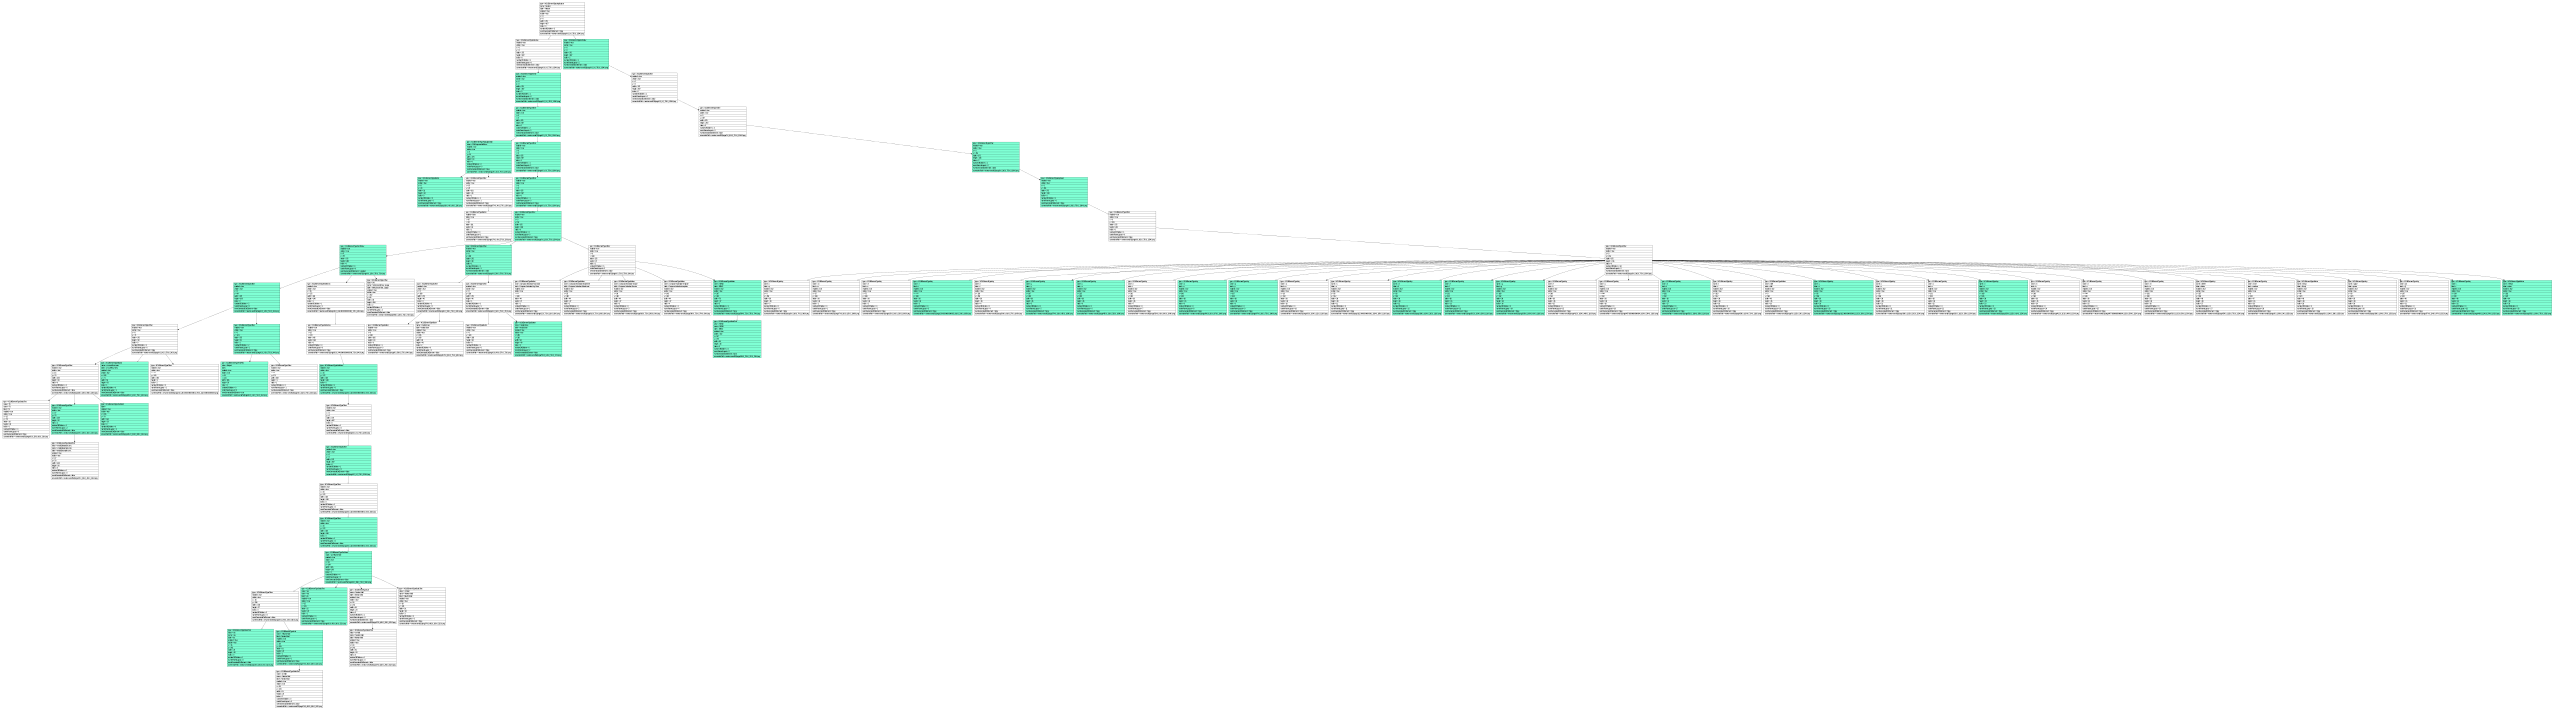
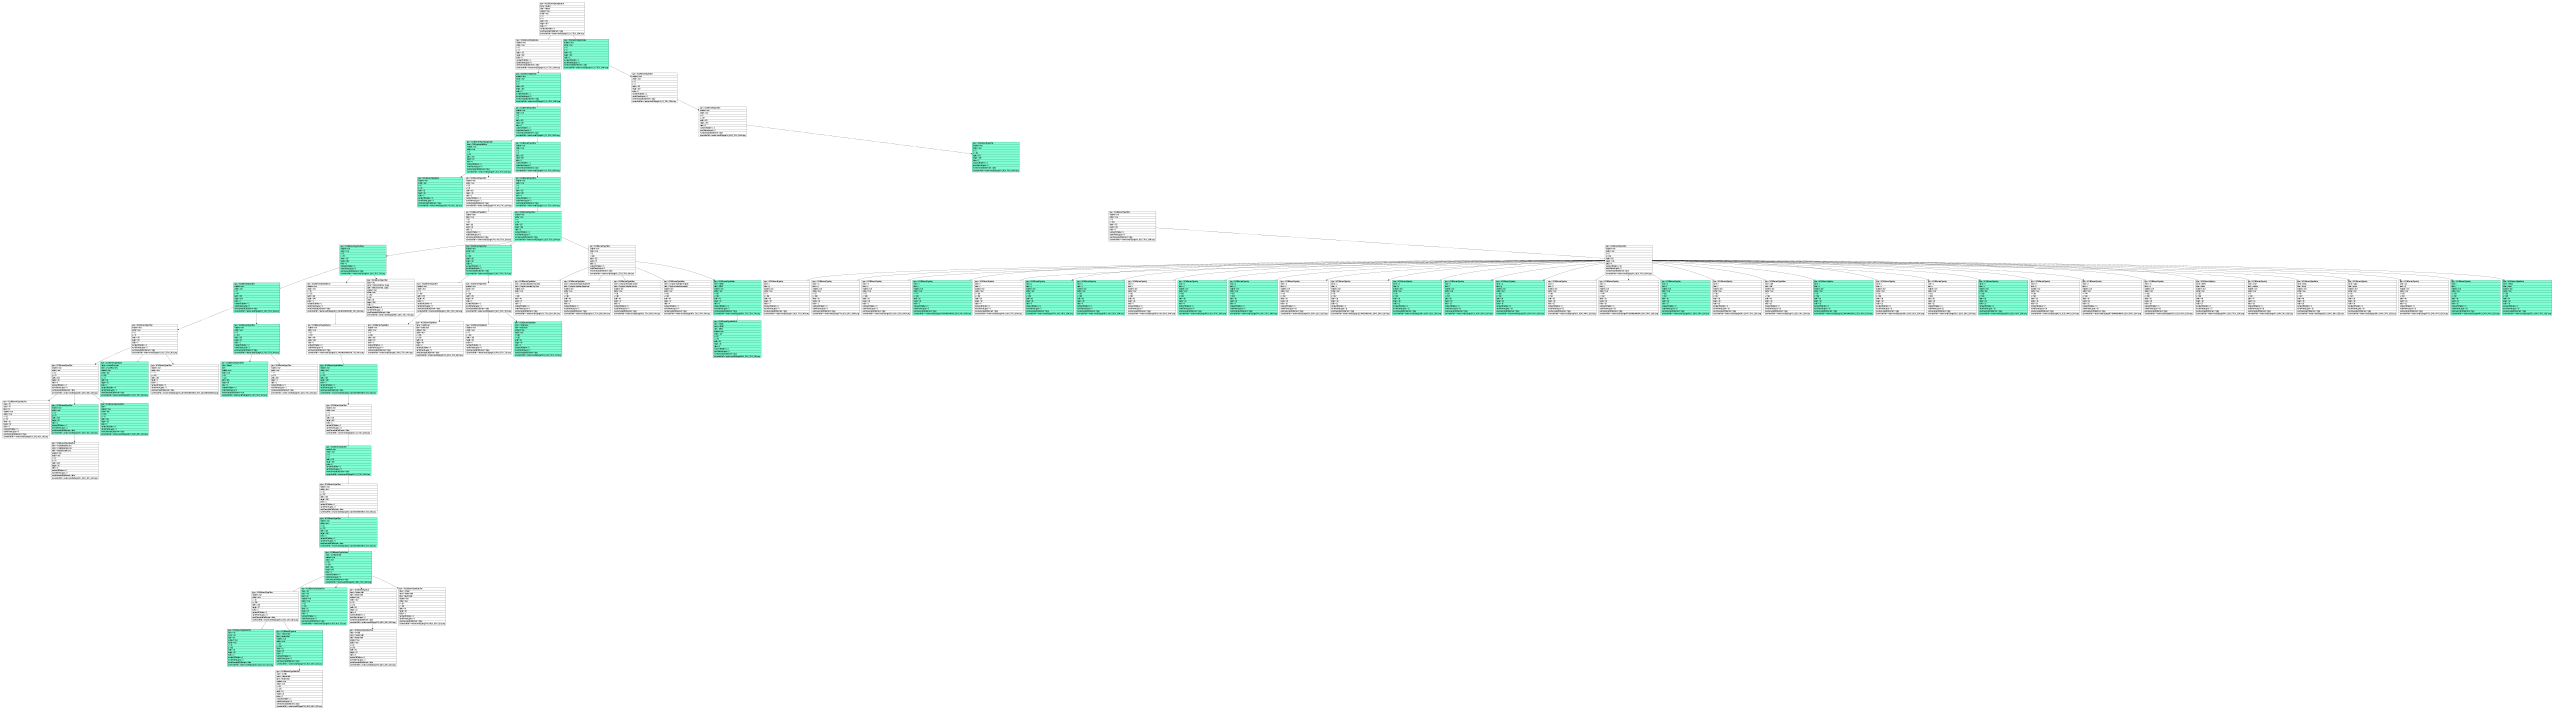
node "type = XCUIElementTypeKeyboard": removed
node "type = XCUIElementTypeScrollView": text "eventGeneratedOnElement = enabled" -> "eventGeneratedOnElement = false"
